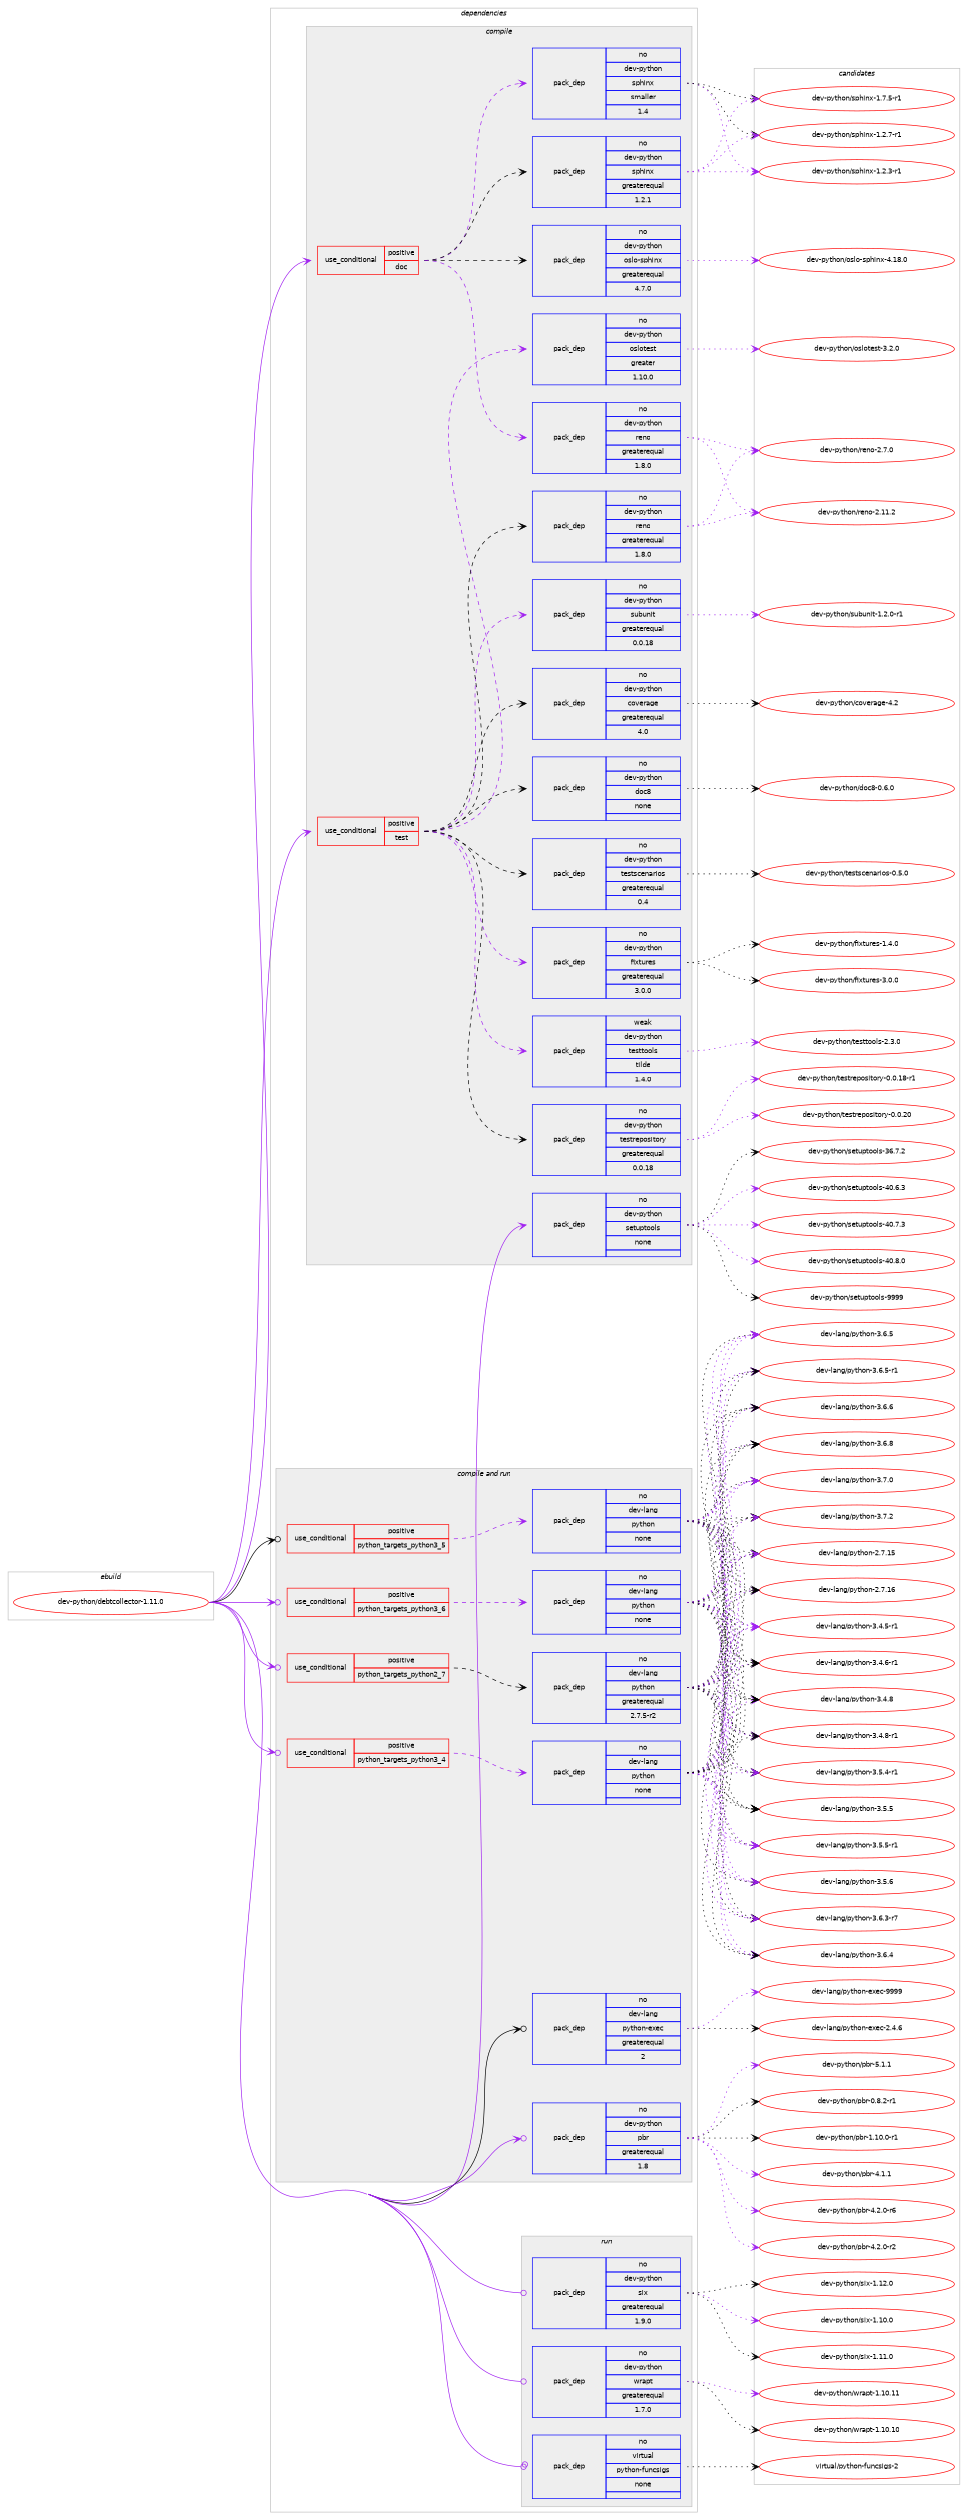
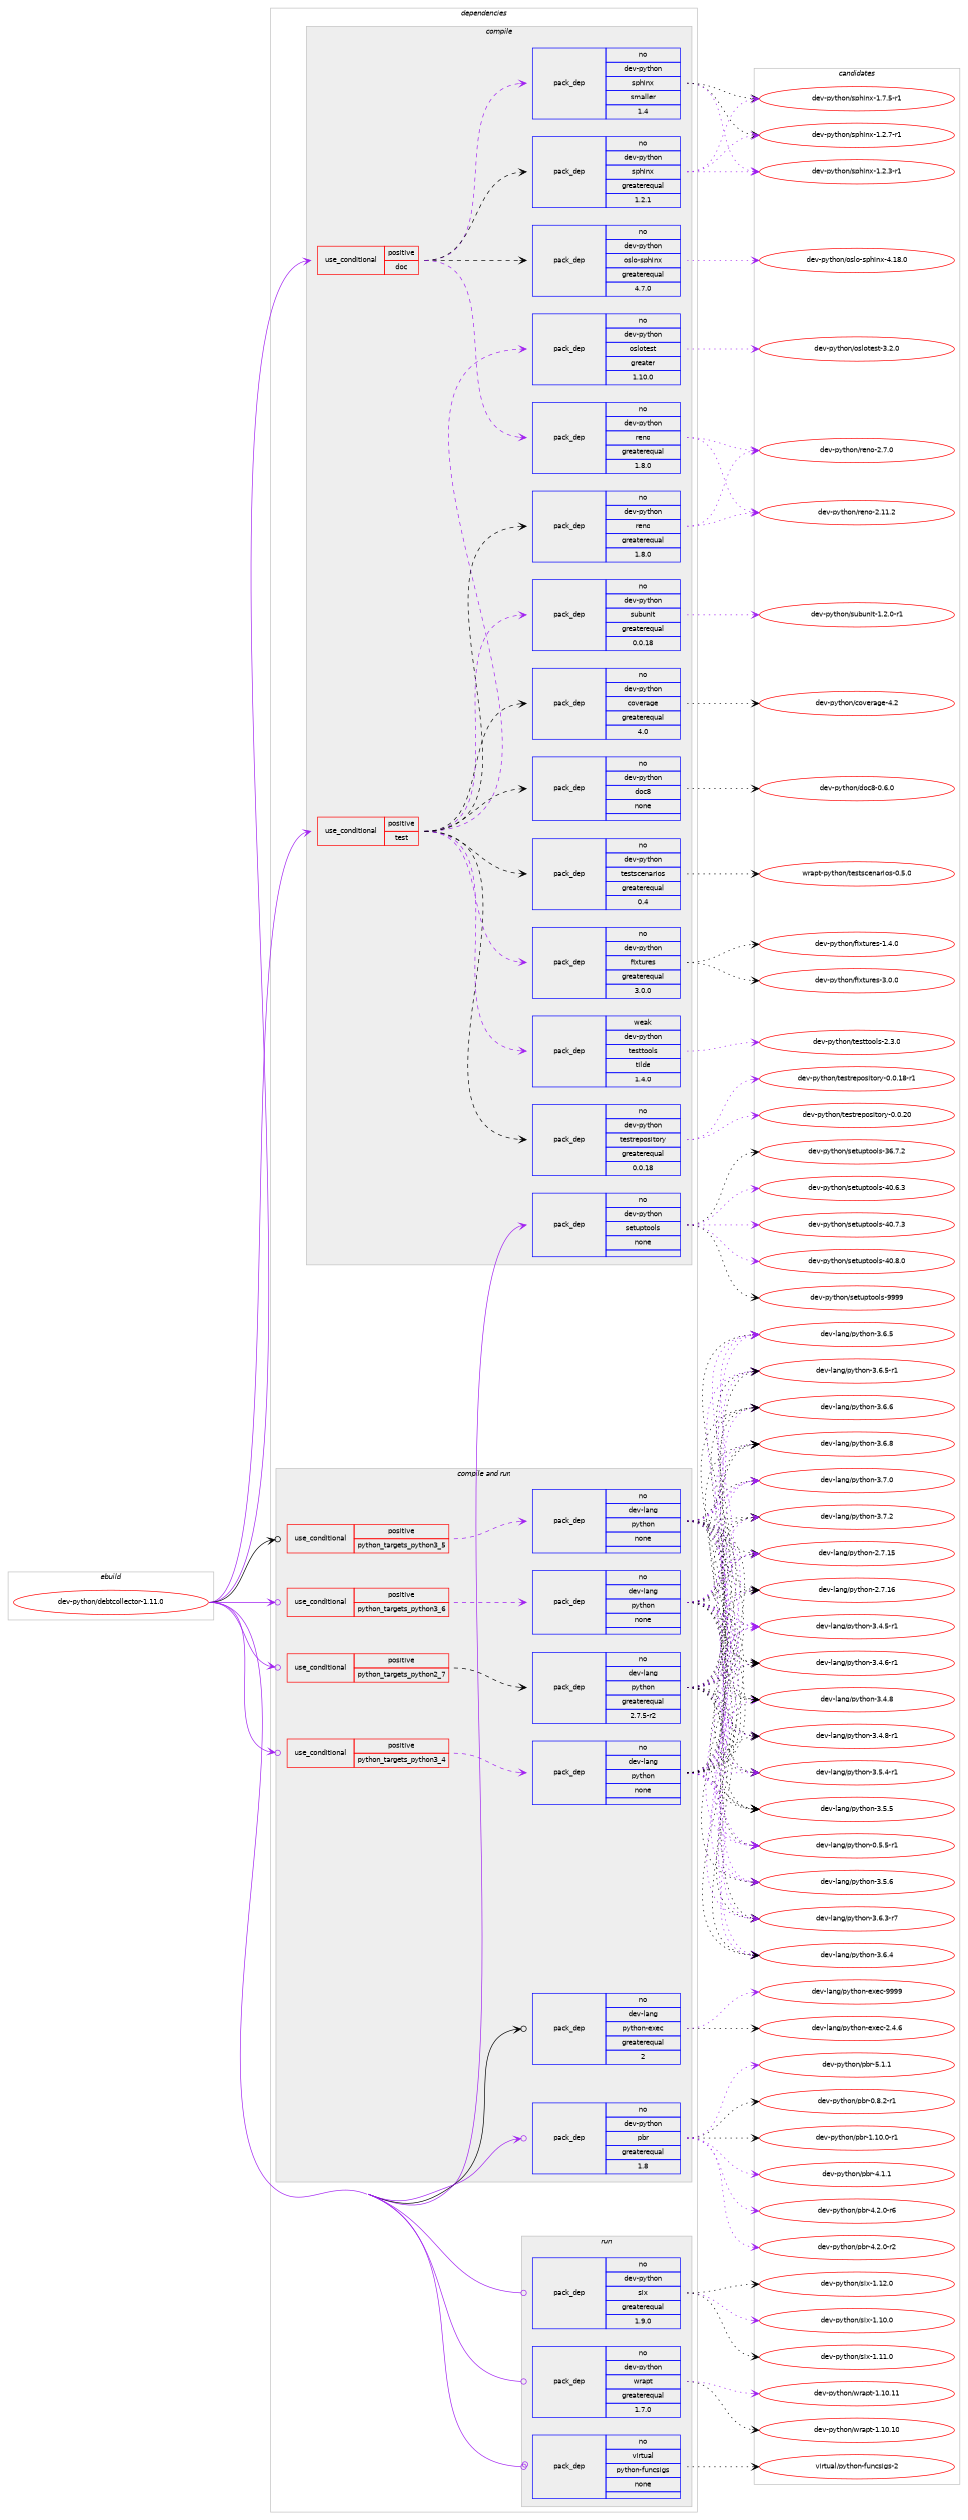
node "dev-python/testscenarios-0.5.0": label "dev-python/testscenarios-0.5.0" -> "wrapt-python/testscenarios-0.5.0"
node "dev-lang/python-3.5.5-r1": label "dev-lang/python-3.5.5-r1" -> "dev-lang/python-0.5.5-r1"
